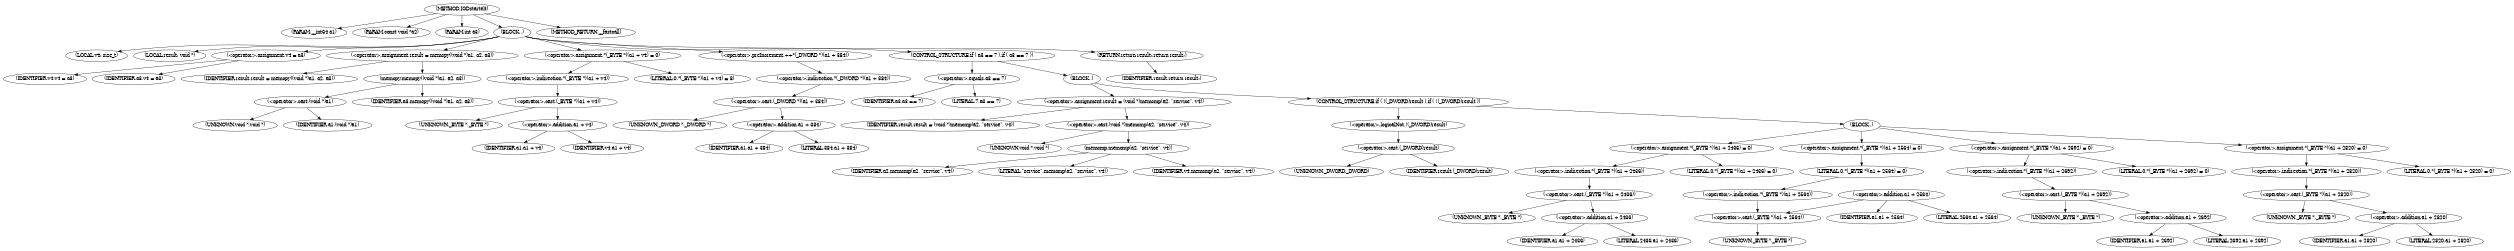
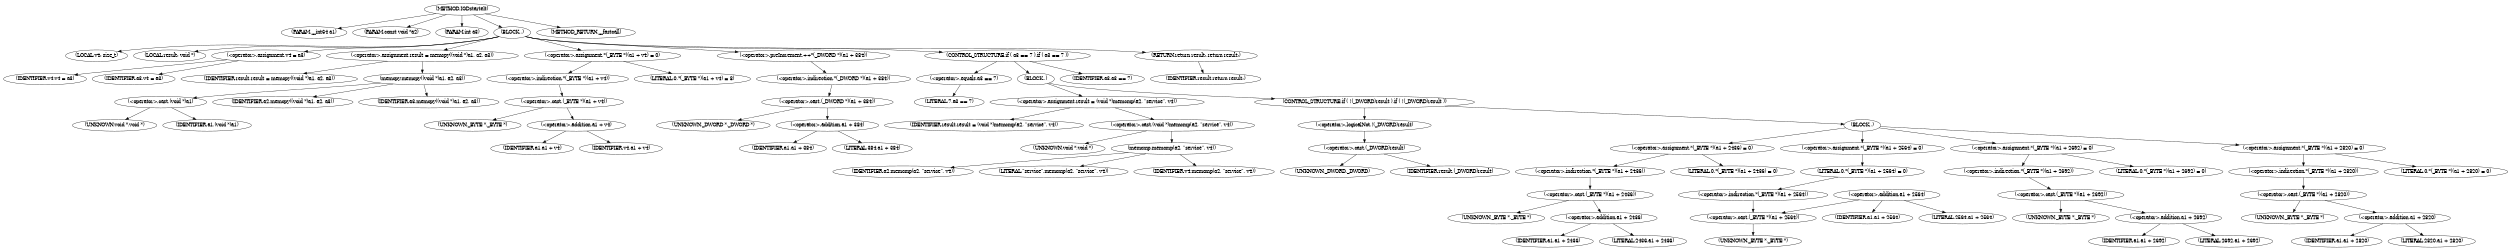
edge "(<operator>.equals,a3 == 7)" -> "(IDENTIFIER,a3,a3 == 7)": now "(CONTROL_STRUCTURE,if ( a3 == 7 ),if ( a3 == 7 ))" -> "(IDENTIFIER,a3,a3 == 7)"
node "(IDENTIFIER,a2,memcpy((void *)a1, a2, a3))": added
